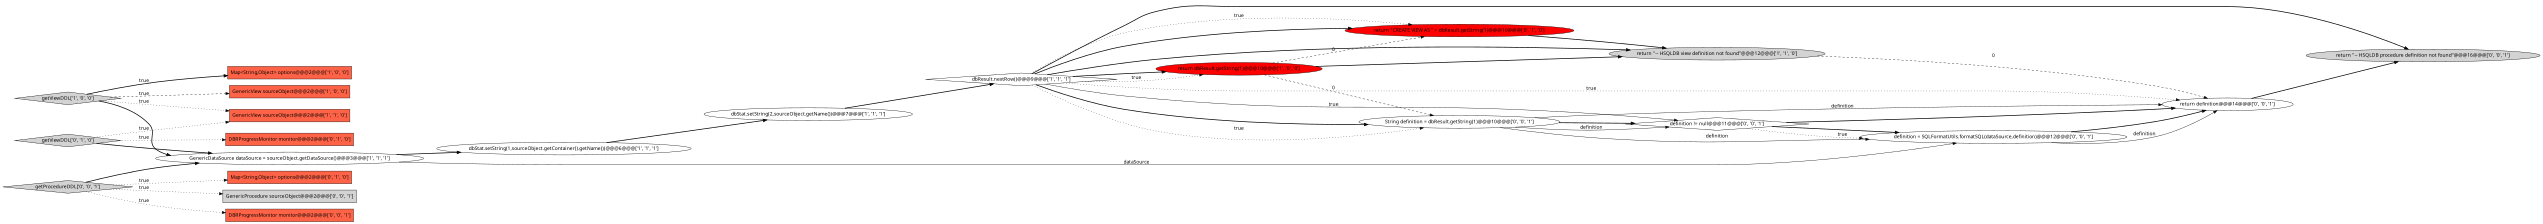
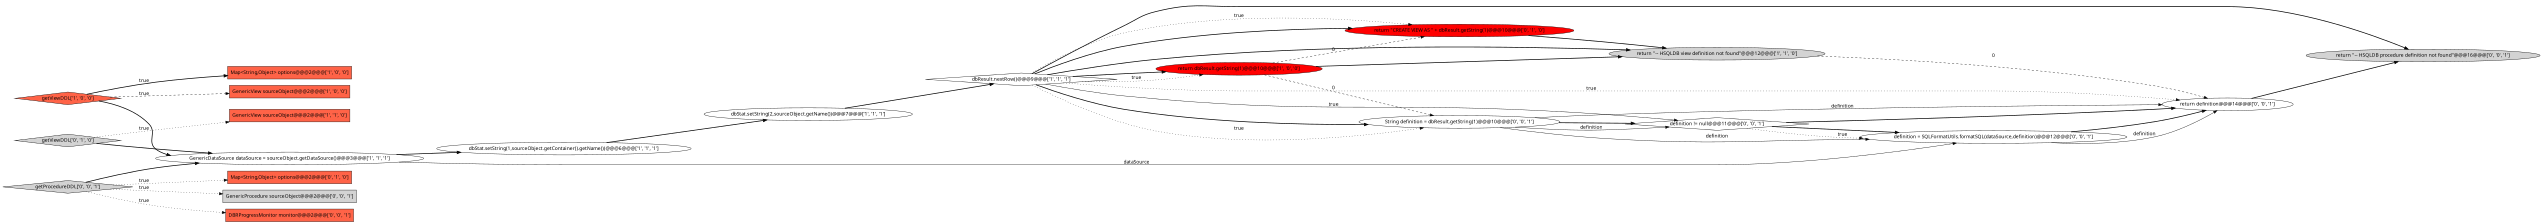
node "getViewDDL['1', '0', '0']": fillcolor lightgray -> tomato
edge "getViewDDL['1', '0', '0']" -> "GenericView sourceObject@@@2@@@['1', '1', '0']": removed, label "true"
node "DBRProgressMonitor monitor@@@2@@@['0', '1', '0']": removed
